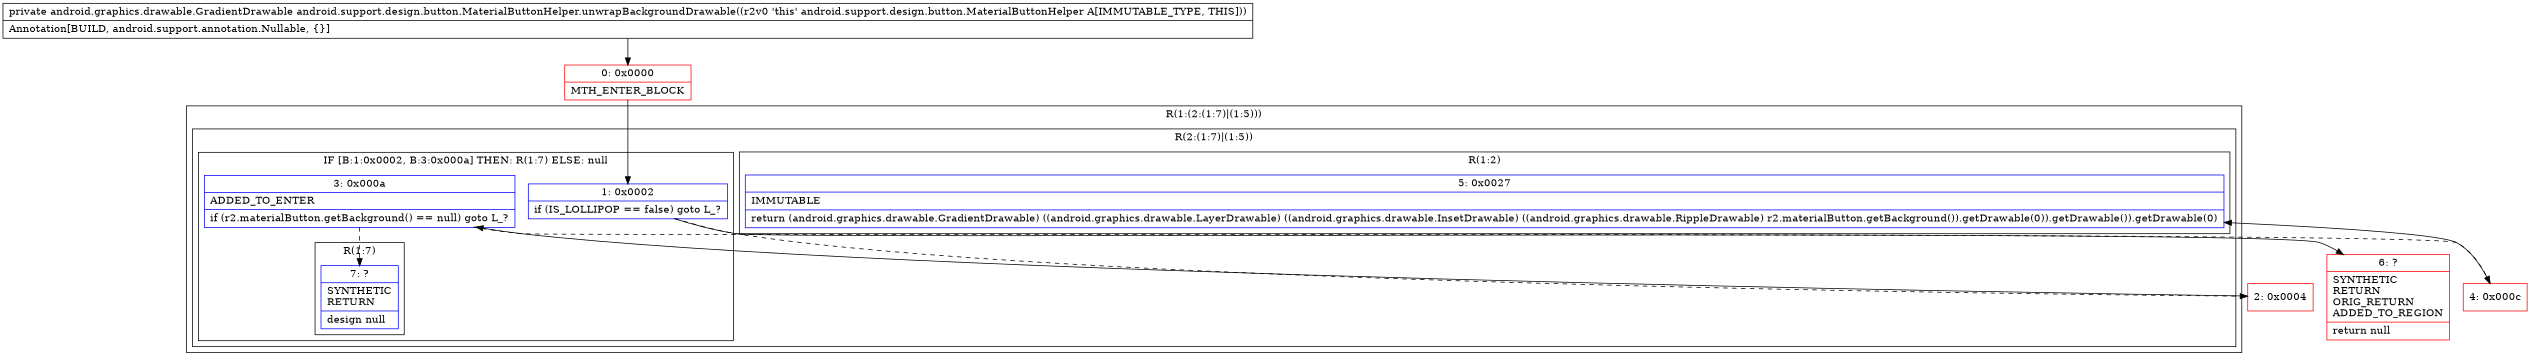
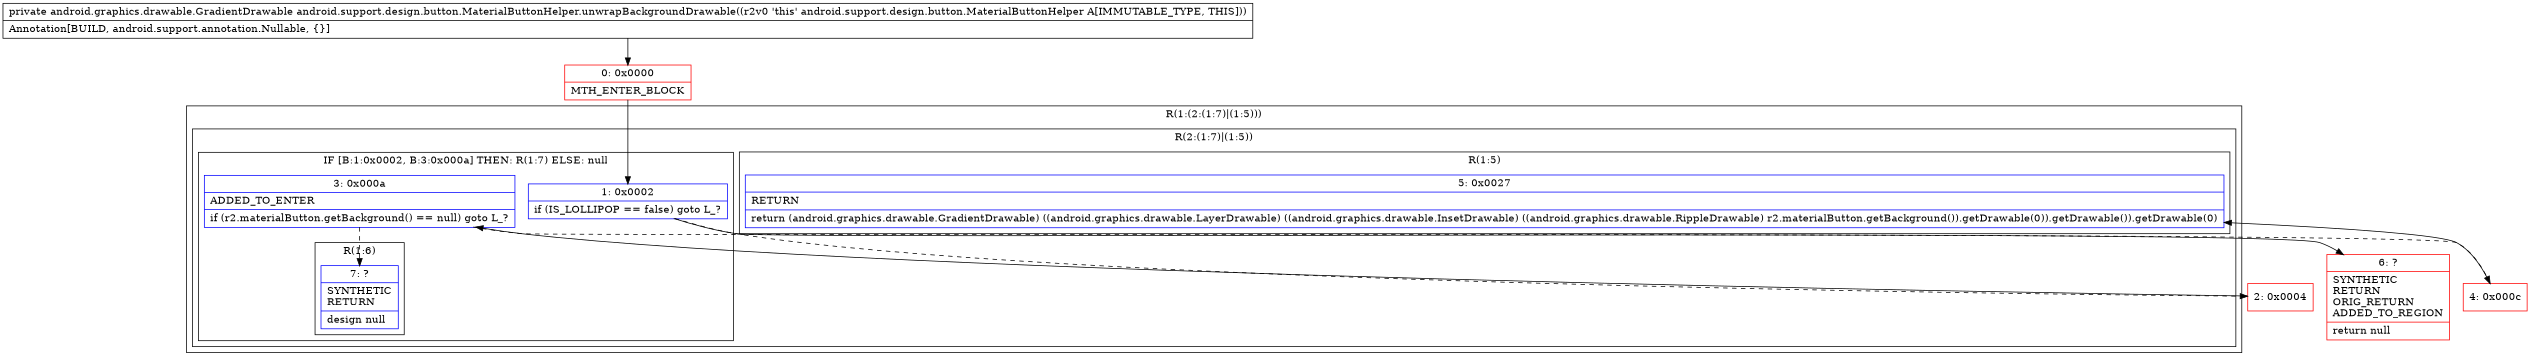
cluster "R(1:2)": label "R(1:2)" -> "R(1:5)"
node "5: 0x0027": text "IMMUTABLE" -> "RETURN"
cluster "R(1:7)": label "R(1:7)" -> "R(1:6)"
